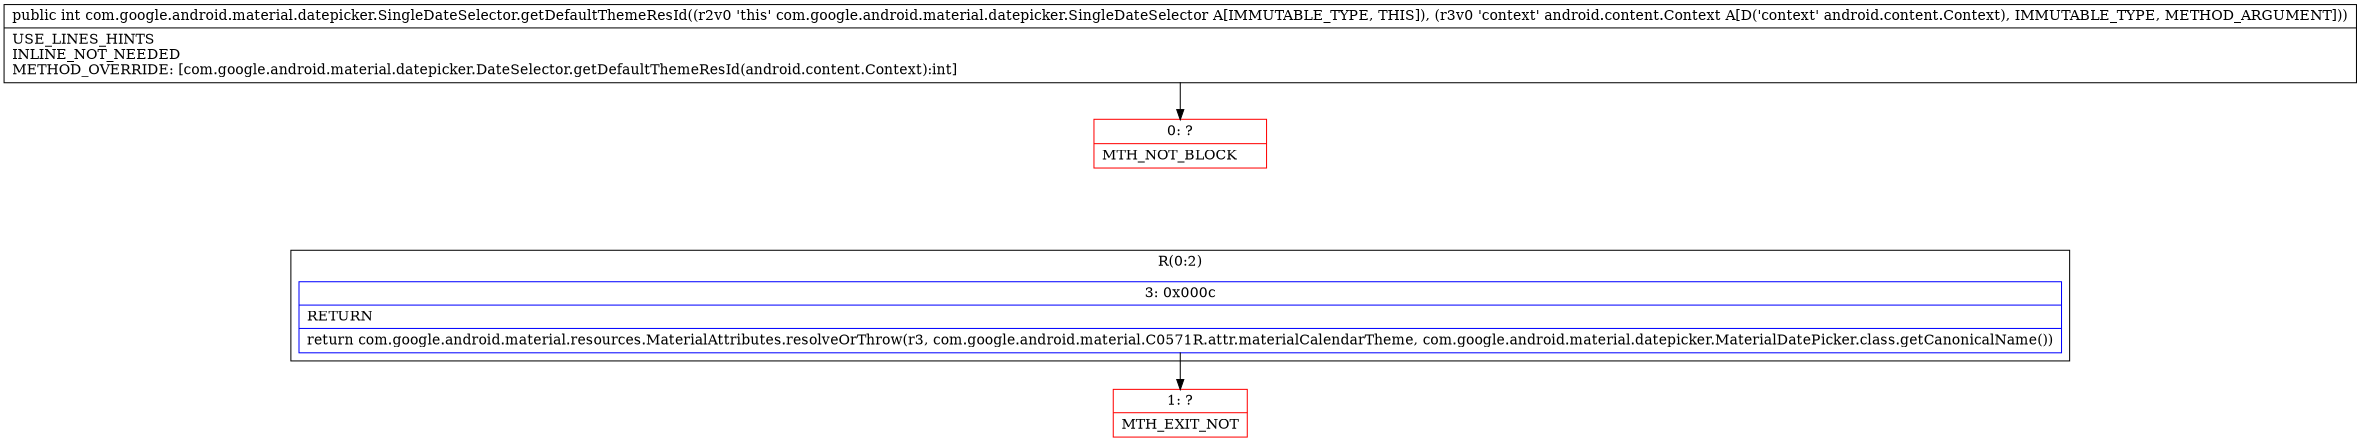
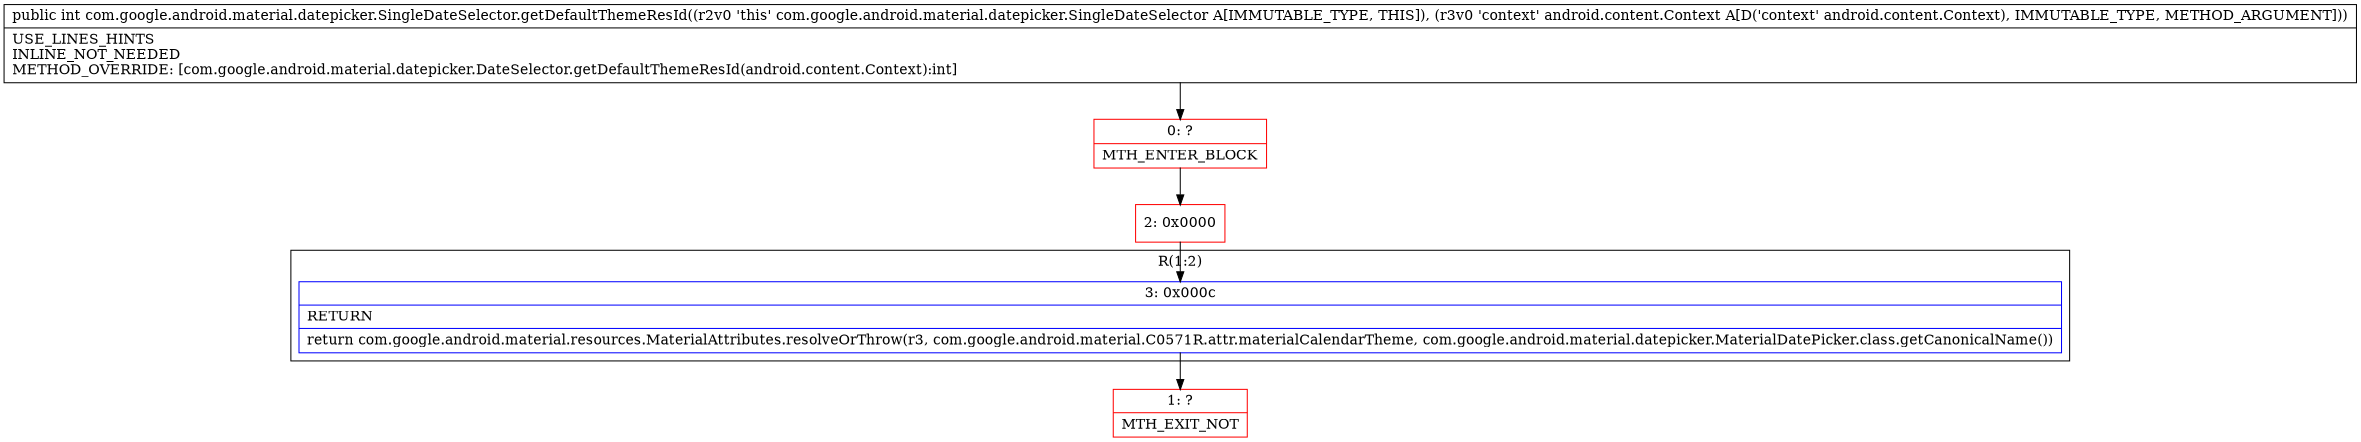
node "0: ?": text "MTH_NOT_BLOCK" -> "MTH_ENTER_BLOCK"
node "2: 0x0000": added
cluster "R(0:2)": label "R(0:2)" -> "R(1:2)"
